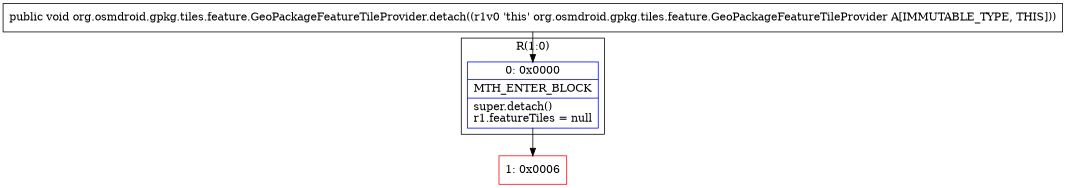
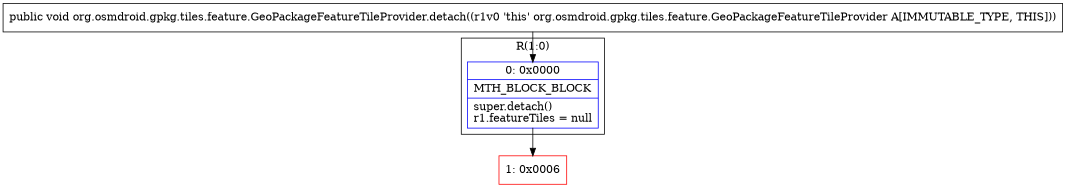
node "0: 0x0000": text "MTH_ENTER_BLOCK" -> "MTH_BLOCK_BLOCK"
